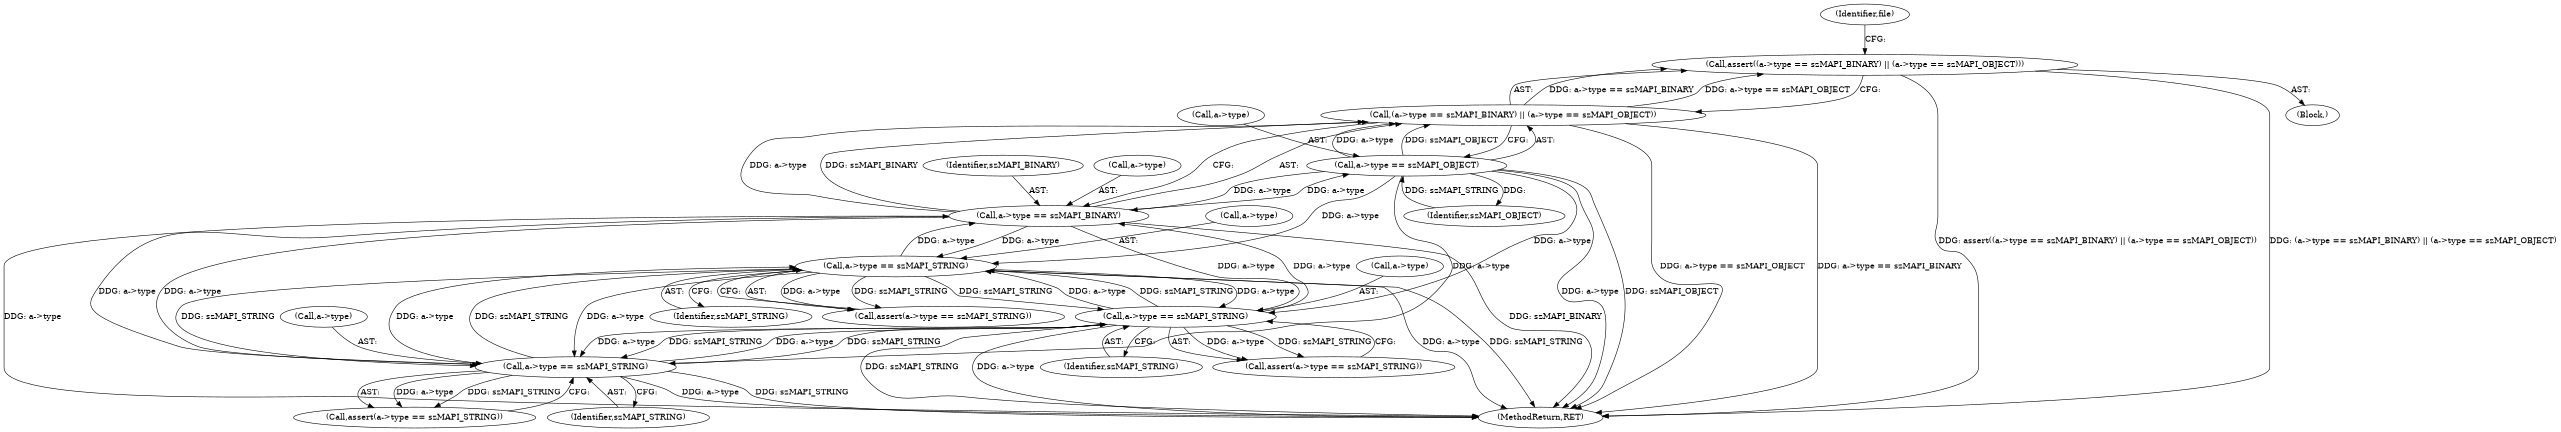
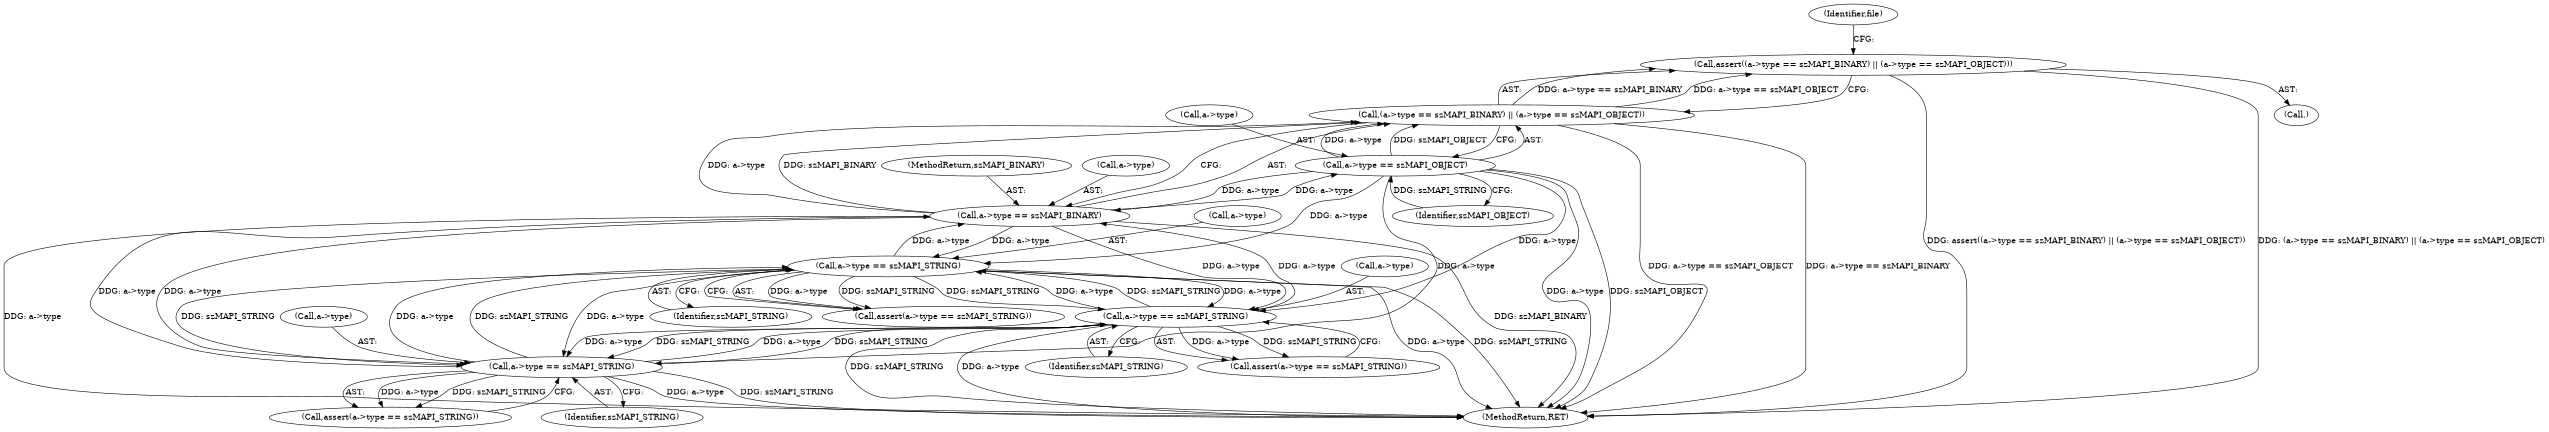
node "(Block,)": label "(Block,)" -> "(Call,)"
node "(Identifier,szMAPI_BINARY)": label "(Identifier,szMAPI_BINARY)" -> "(MethodReturn,szMAPI_BINARY)"
edge "(Call,a->type == szMAPI_OBJECT)" -> "(Identifier,szMAPI_OBJECT)": label "DDG: " -> "CFG: "
